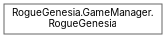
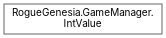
node "RogueGenesia.GameManager. RogueGenesia": label "RogueGenesia.GameManager. RogueGenesia" -> "RogueGenesia.GameManager. IntValue"
